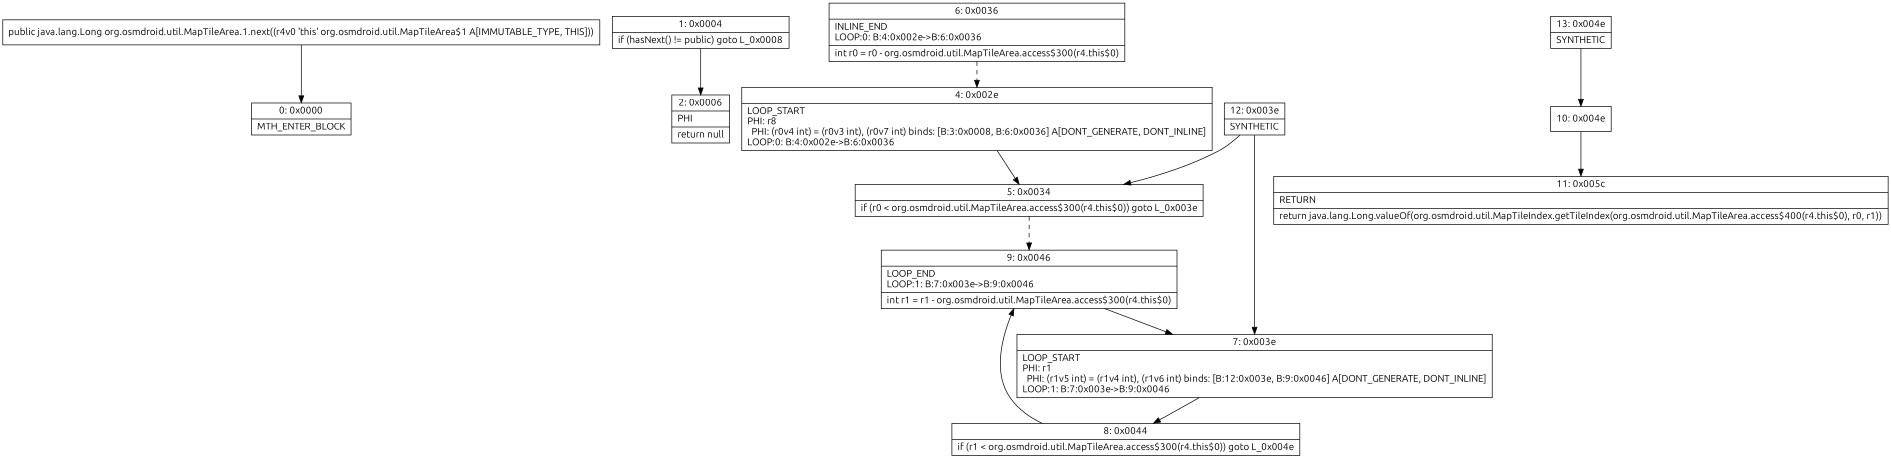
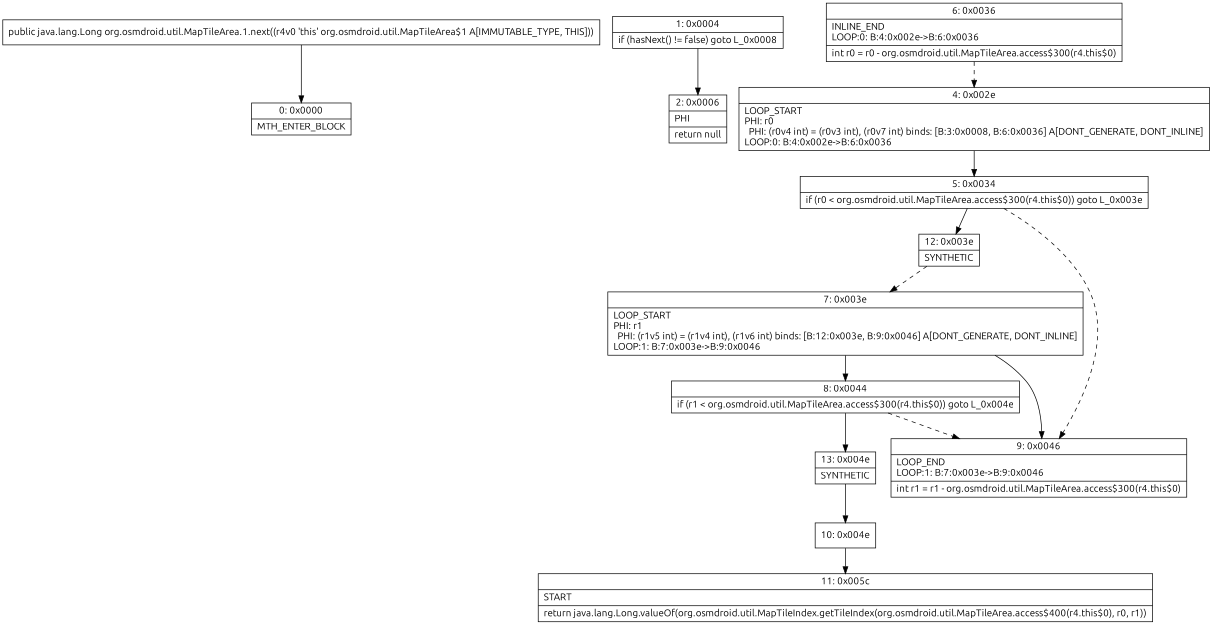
node "1: 0x0004": text "if (hasNext() != public) goto L_0x0008" -> "if (hasNext() != false) goto L_0x0008"
node "4: 0x002e": text "PHI: r8" -> "PHI: r0"
edge "12: 0x003e" -> "5: 0x0034": reversed
node "11: 0x005c": text "RETURN" -> "START"
edge "12: 0x003e" -> "7: 0x003e": style solid -> dashed
edge "9: 0x0046" -> "7: 0x003e": reversed
edge "8: 0x0044" -> "9: 0x0046": style solid -> dashed
edge "8: 0x0044" -> "13: 0x004e": added
